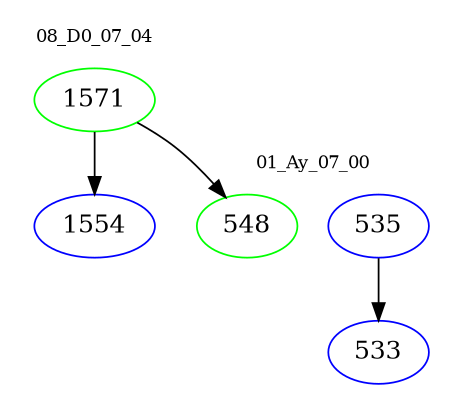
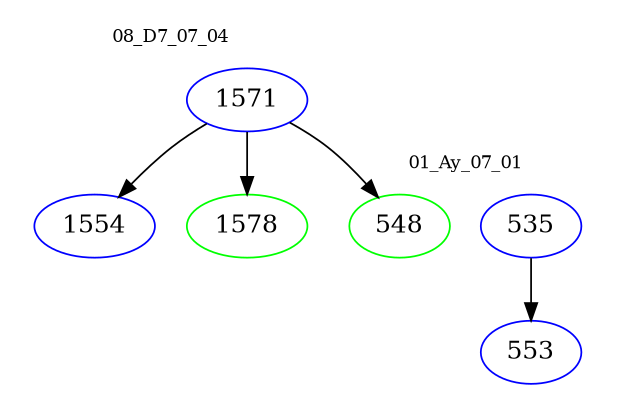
cluster "08_D0_07_04": label "08_D0_07_04" -> "08_D7_07_04"
node "1571": color green -> blue
cluster "01_Ay_07_00": label "01_Ay_07_00" -> "01_Ay_07_01"
node "1578": added
node "533": label "533" -> "553"
